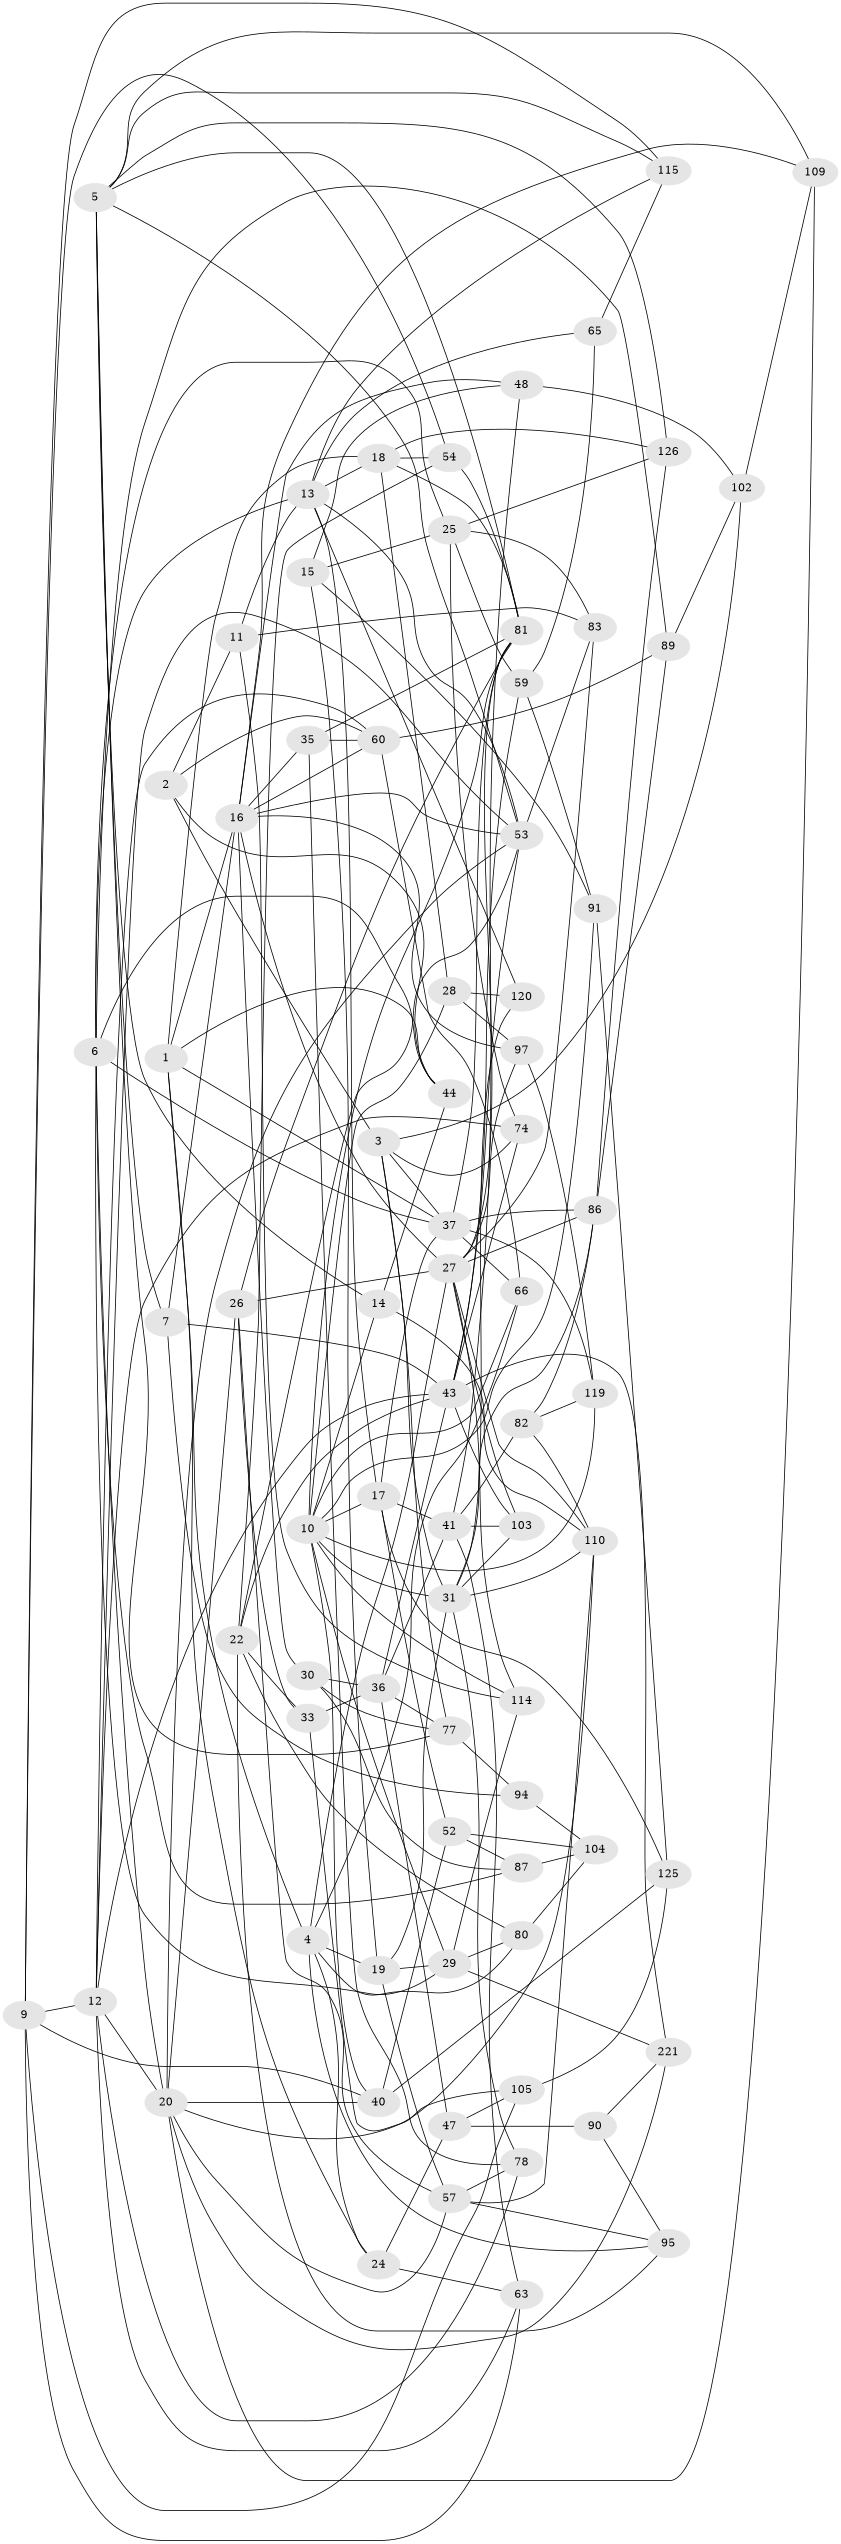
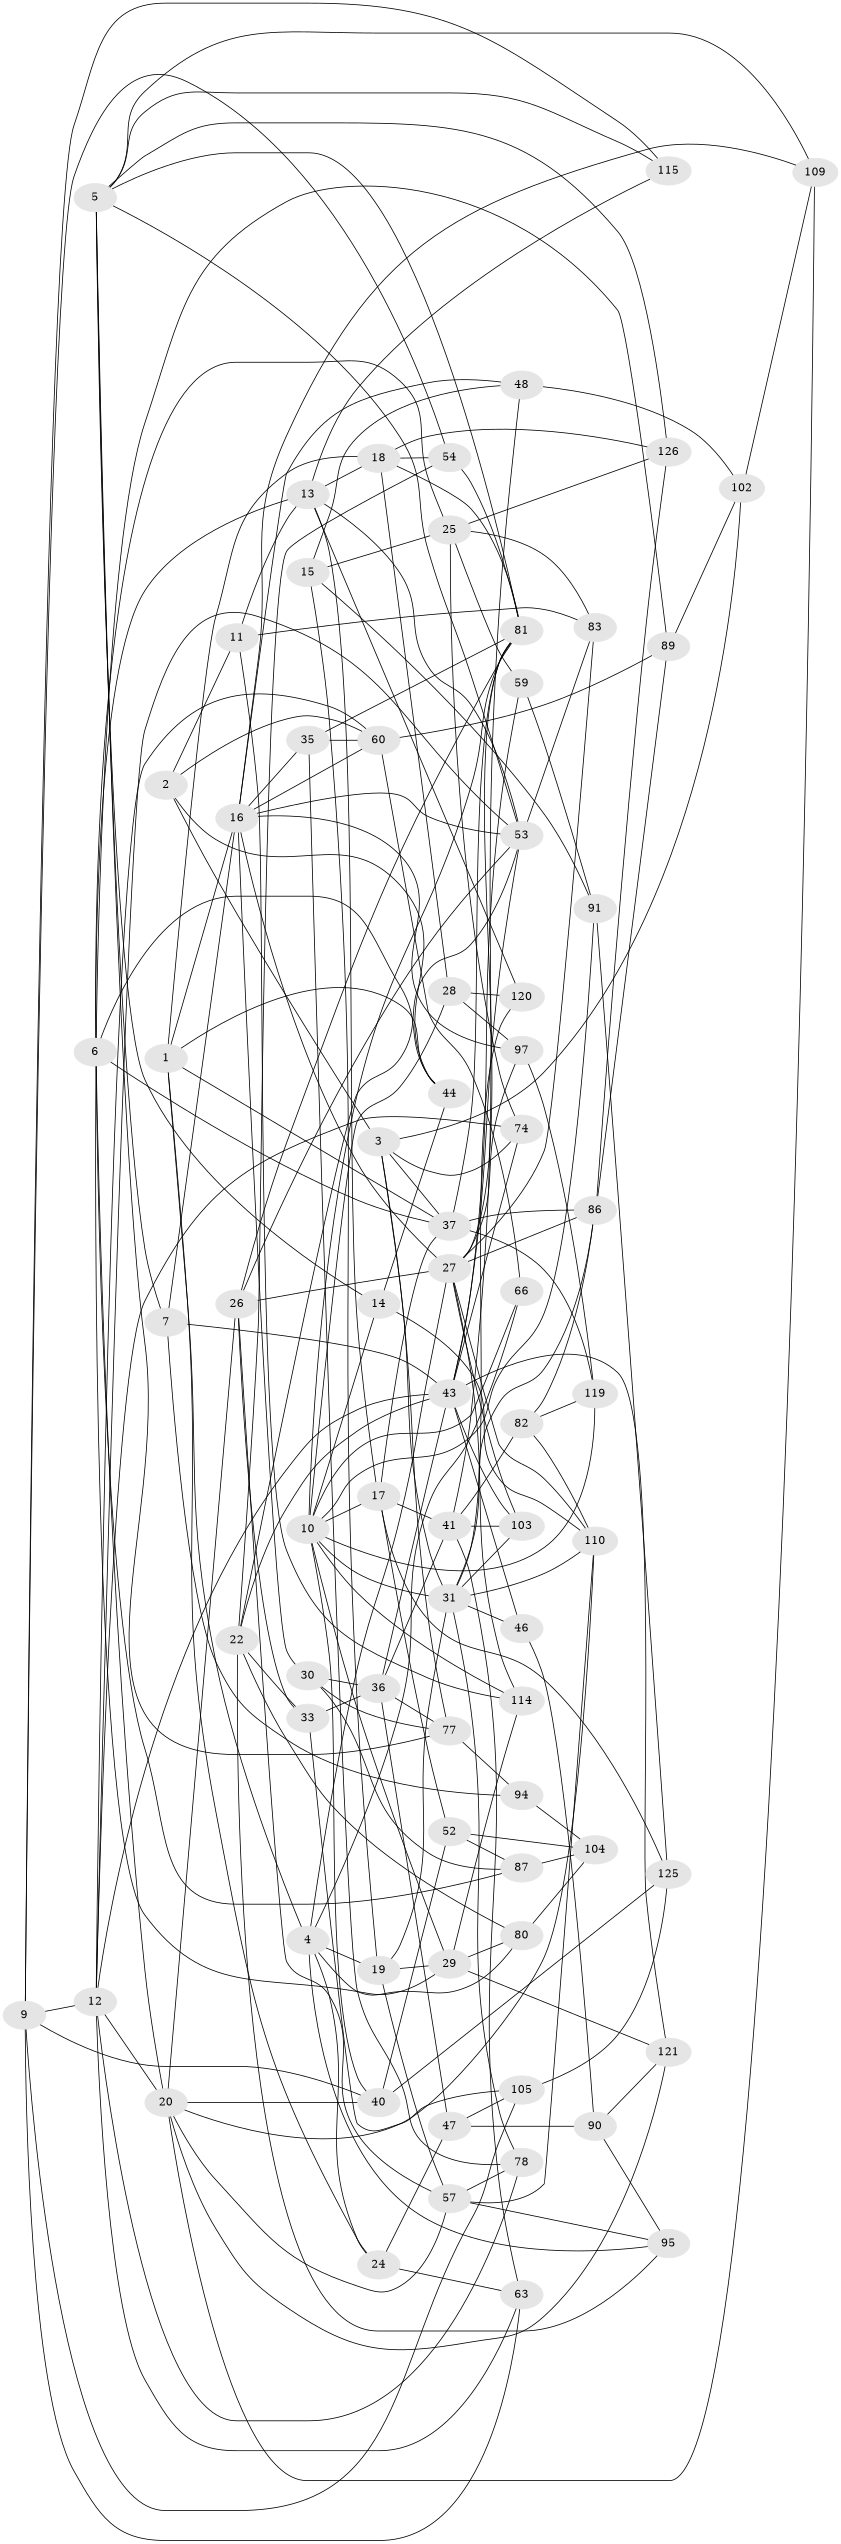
node "65": removed
edge "37" -- "66": removed
edge "53" -- "20": now "53" -- "26"
node "46": added
node "221": label "221" -> "121"
